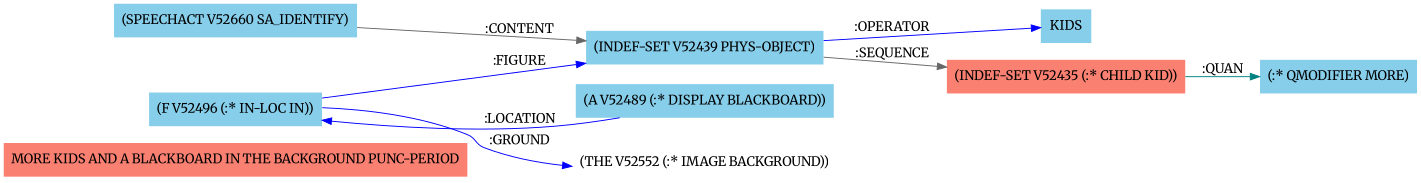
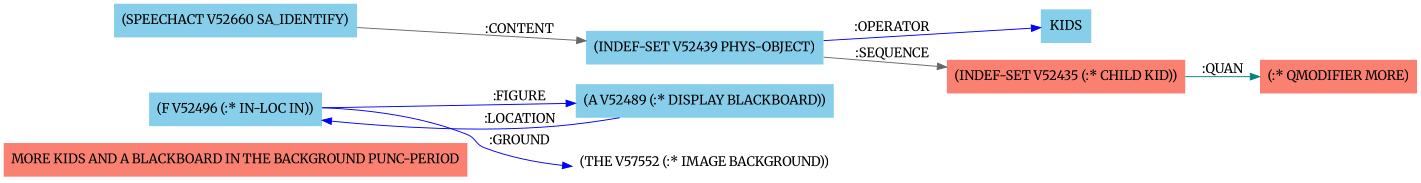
node "(:* QMODIFIER MORE)": fillcolor skyblue -> salmon
edge "(F V52496 (:* IN-LOC IN))" -> "(INDEF-SET V52439 PHYS-OBJECT)": now "(F V52496 (:* IN-LOC IN))" -> "(A V52489 (:* DISPLAY BLACKBOARD))"
node "(THE V52552 (:* IMAGE BACKGROUND))": label "(THE V52552 (:* IMAGE BACKGROUND))" -> "(THE V57552 (:* IMAGE BACKGROUND))"
